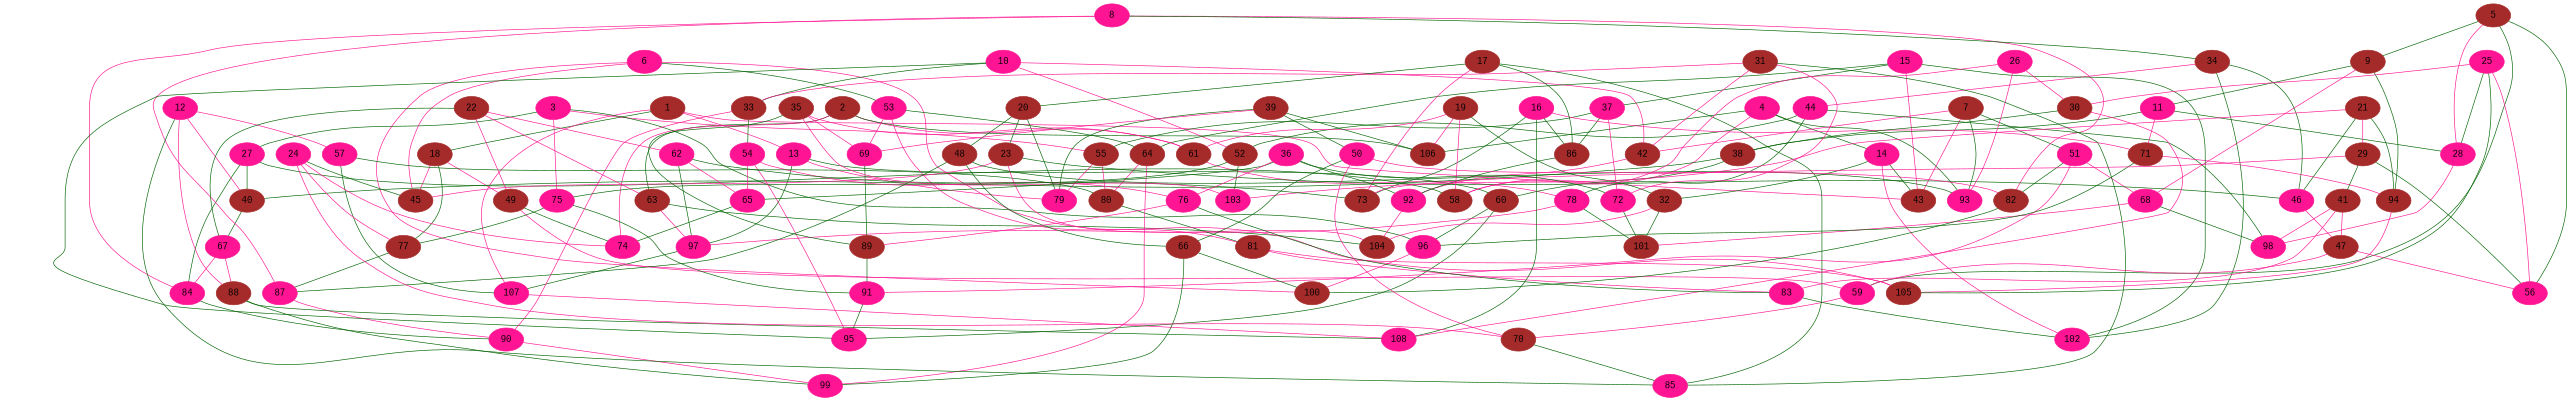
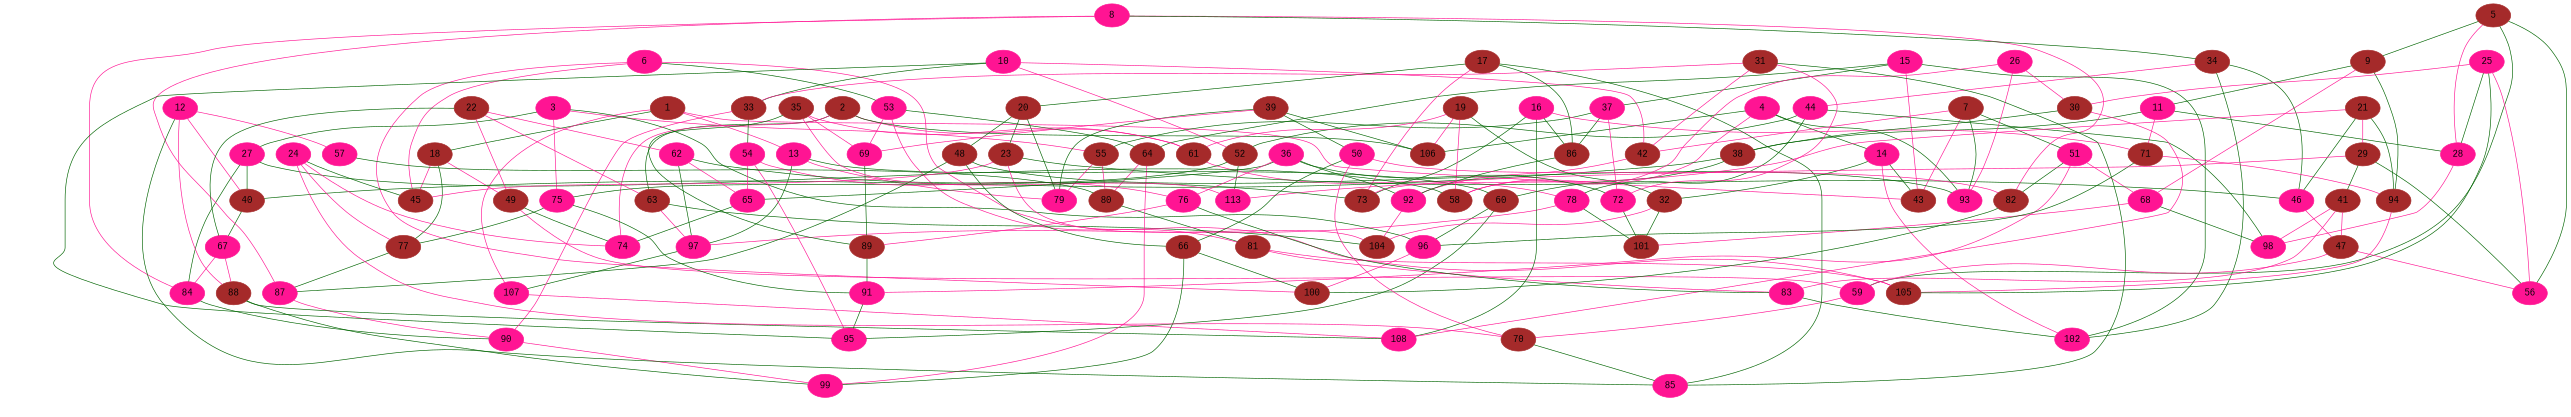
node "103": label "103" -> "113"
edge "57" -- "107": removed
